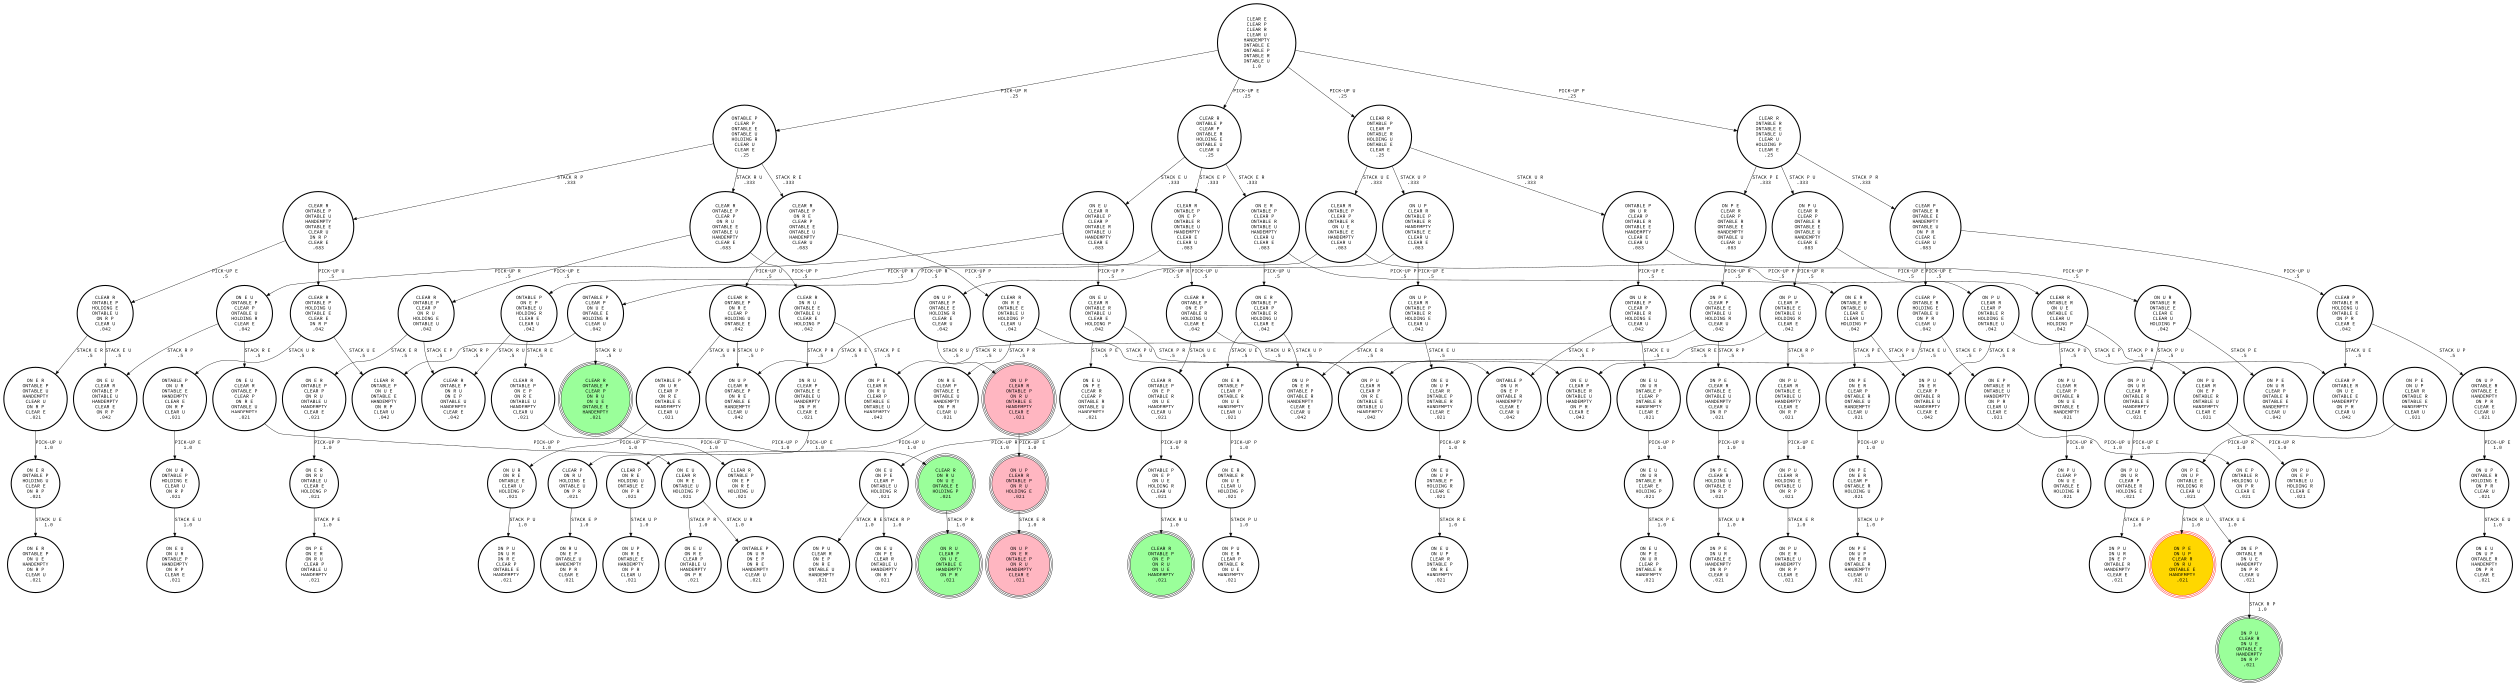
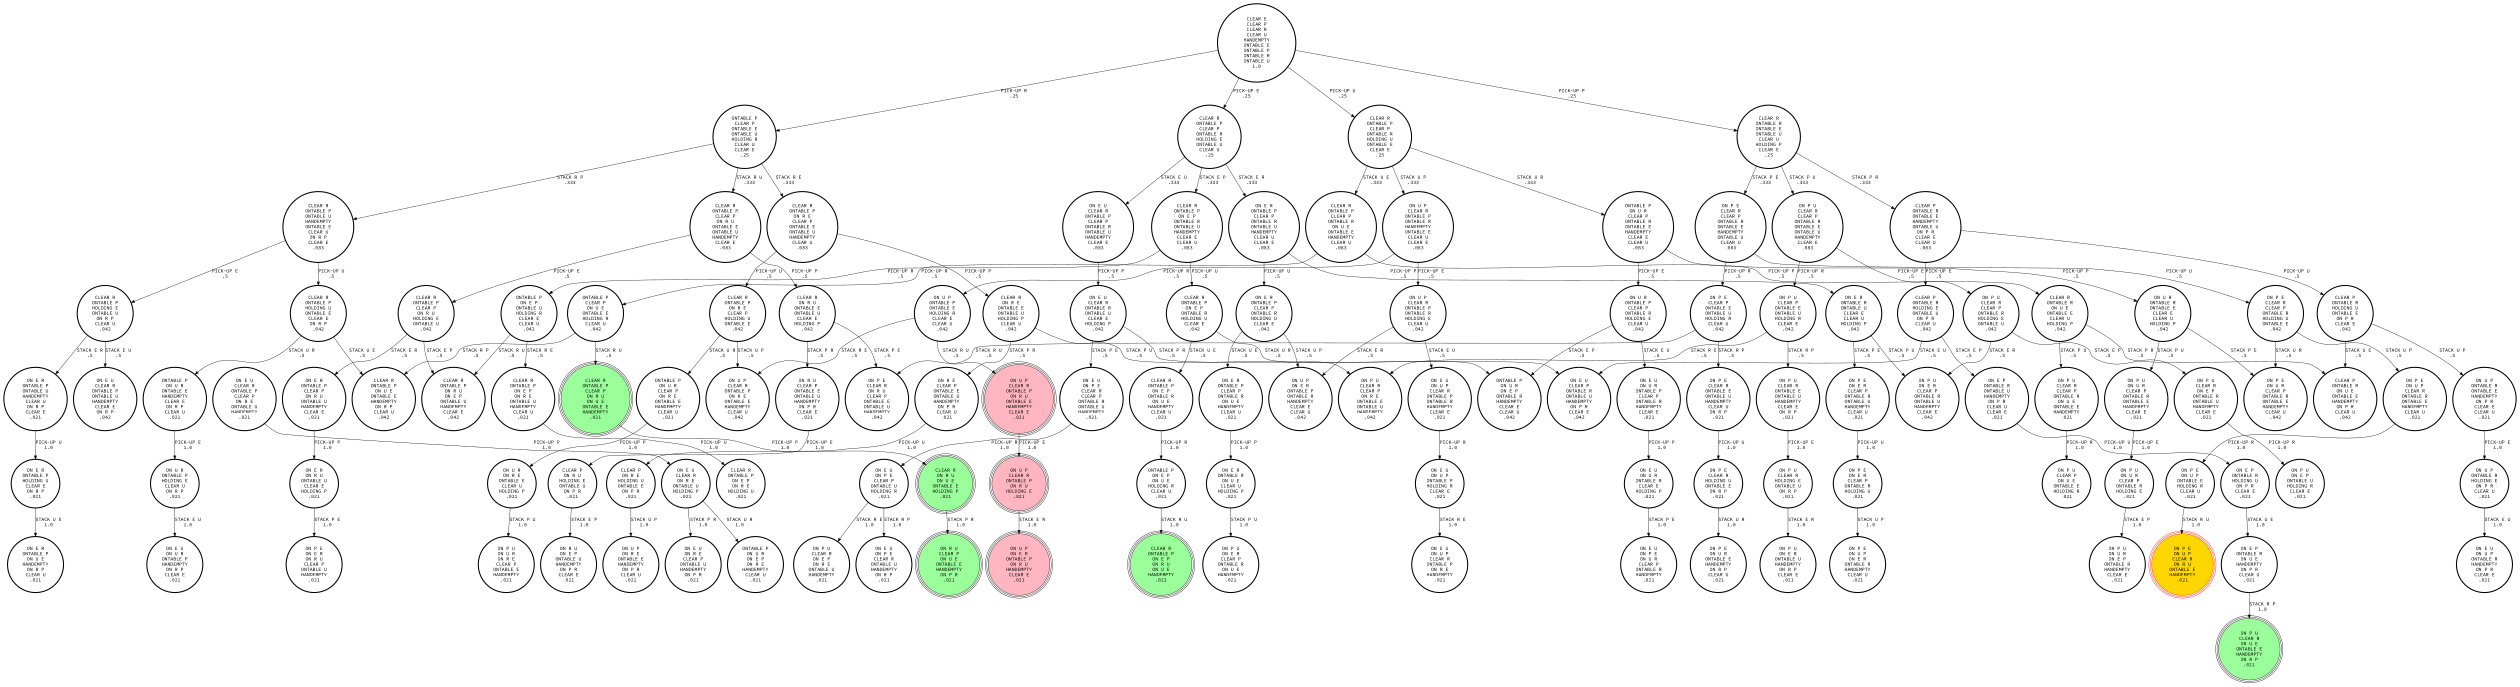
node "ON E U ONTABLE P CLEAR P ONTABLE U HOLDING R CLEAR E .042": removed
node "ON P E CLEAR R CLEAR P ONTABLE R HOLDING U ONTABLE E .042": added
edge "ON P E ON U P ONTABLE E HOLDING R CLEAR U .021" -> "ON E P ONTABLE R ON U E HANDEMPTY ON P R CLEAR U .021": now "ON E P ONTABLE R HOLDING U ON P R CLEAR E .021" -> "ON E P ONTABLE R ON U E HANDEMPTY ON P R CLEAR U .021"
